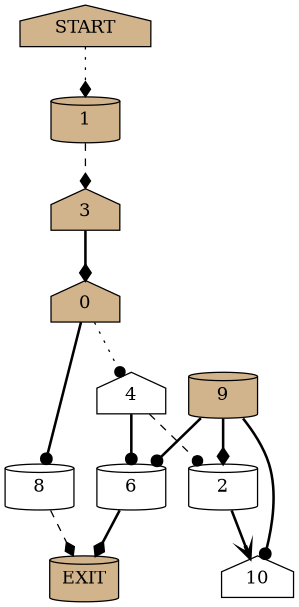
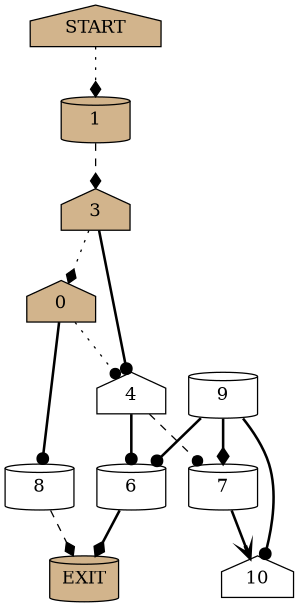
edge "3" -> "0": style bold -> dotted
edge "3" -> "4": added
node "9": fillcolor tan -> white
node "2": label "2" -> "7"
